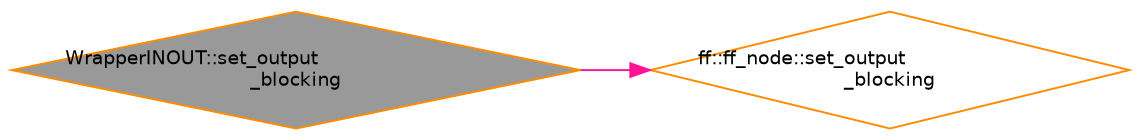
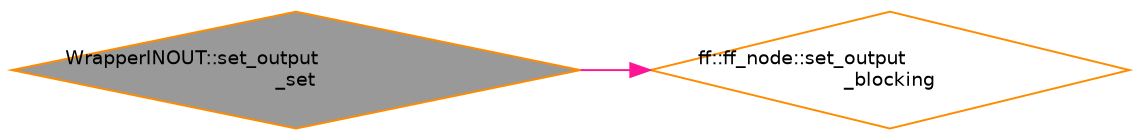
node "WrapperINOUT::set_output _blocking": label "WrapperINOUT::set_output _blocking" -> "WrapperINOUT::set_output _set"
